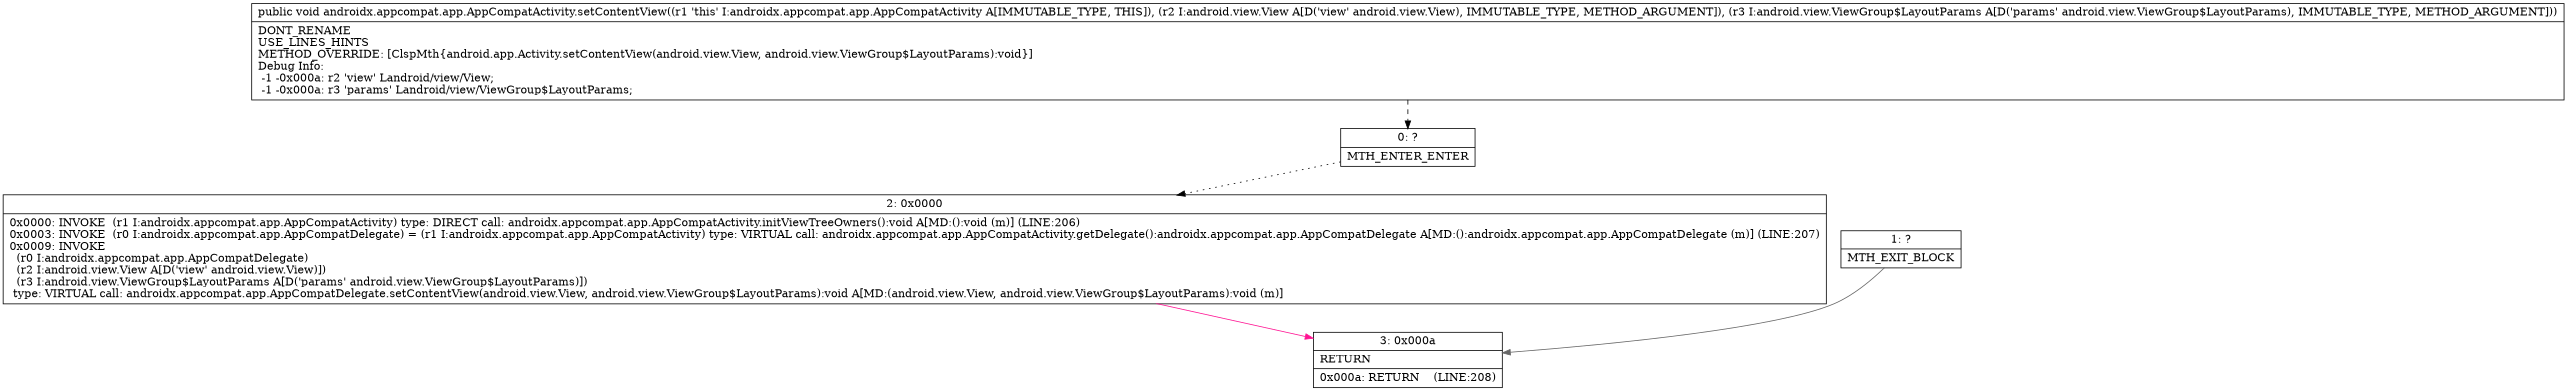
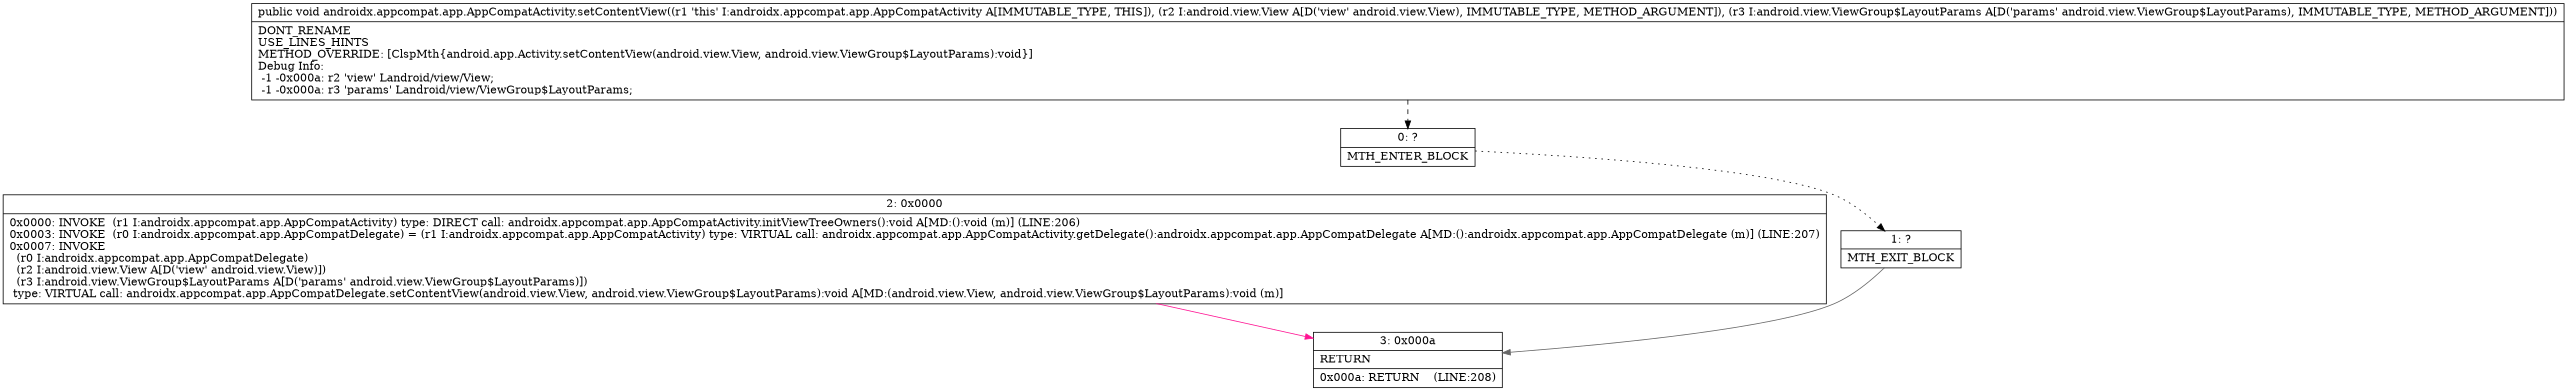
node "0: ?": text "MTH_ENTER_ENTER" -> "MTH_ENTER_BLOCK"
edge "0: ?" -> "2: 0x0000": now "0: ?" -> "1: ?"
node "2: 0x0000": text "0x0009: INVOKE" -> "0x0007: INVOKE"
